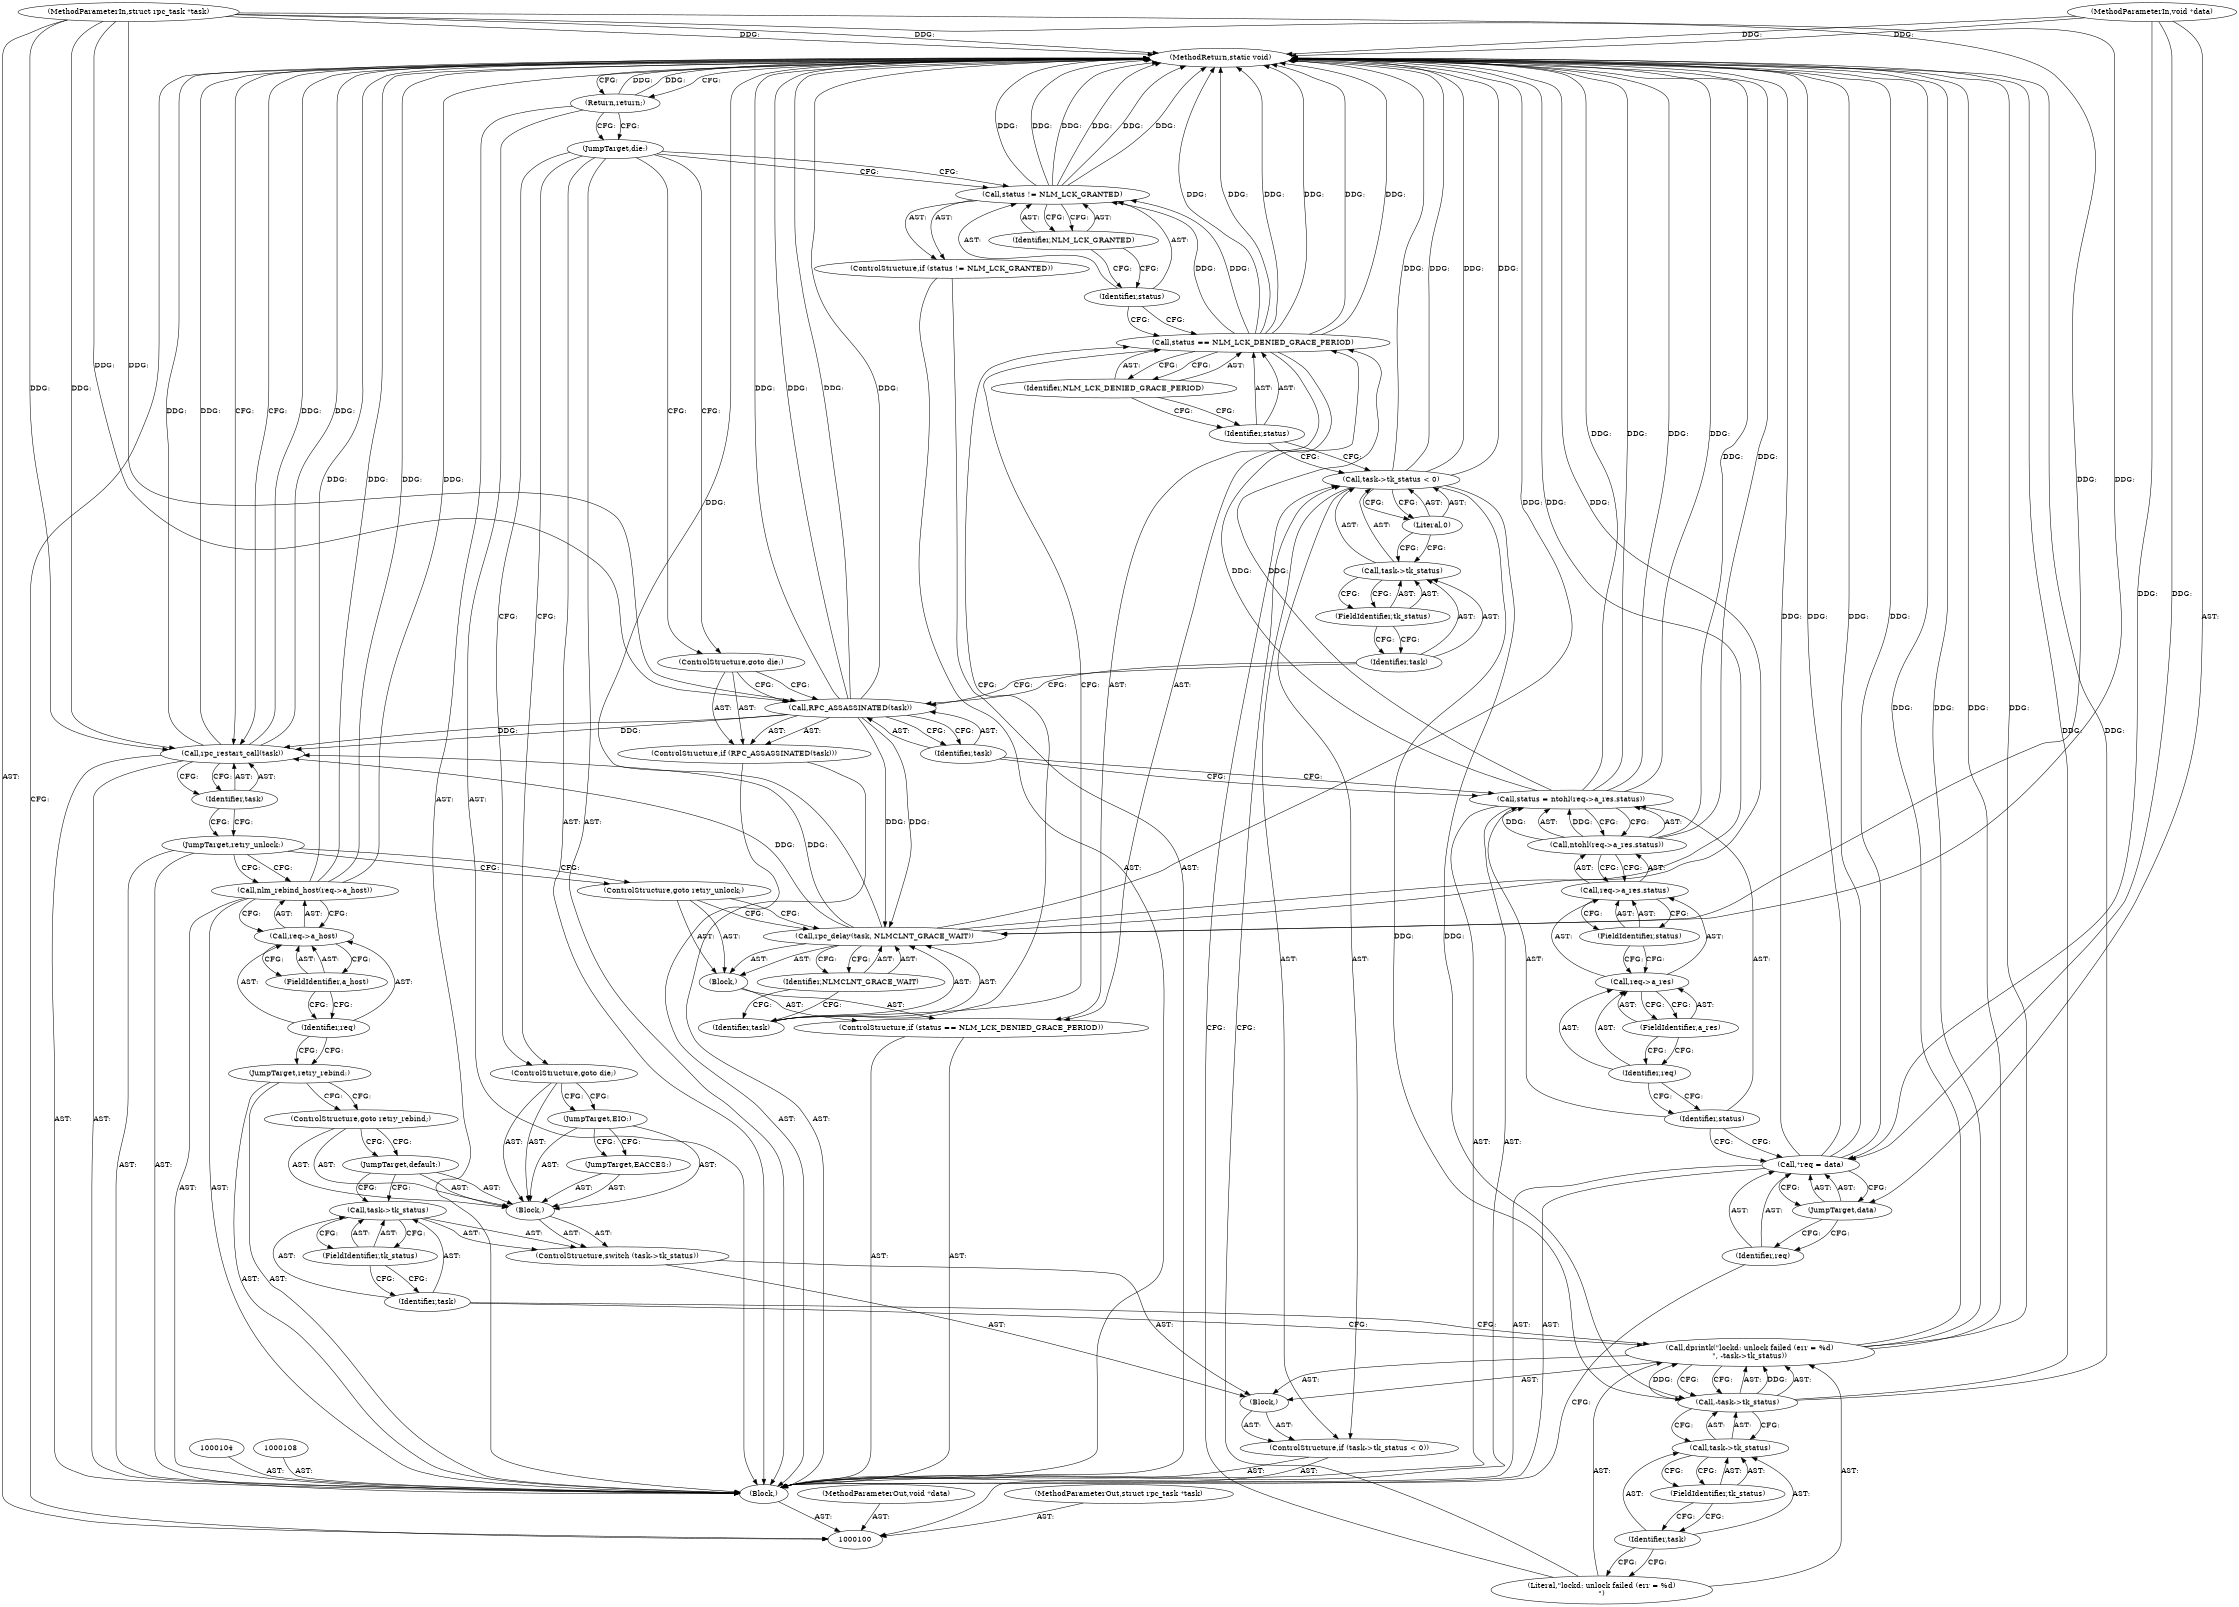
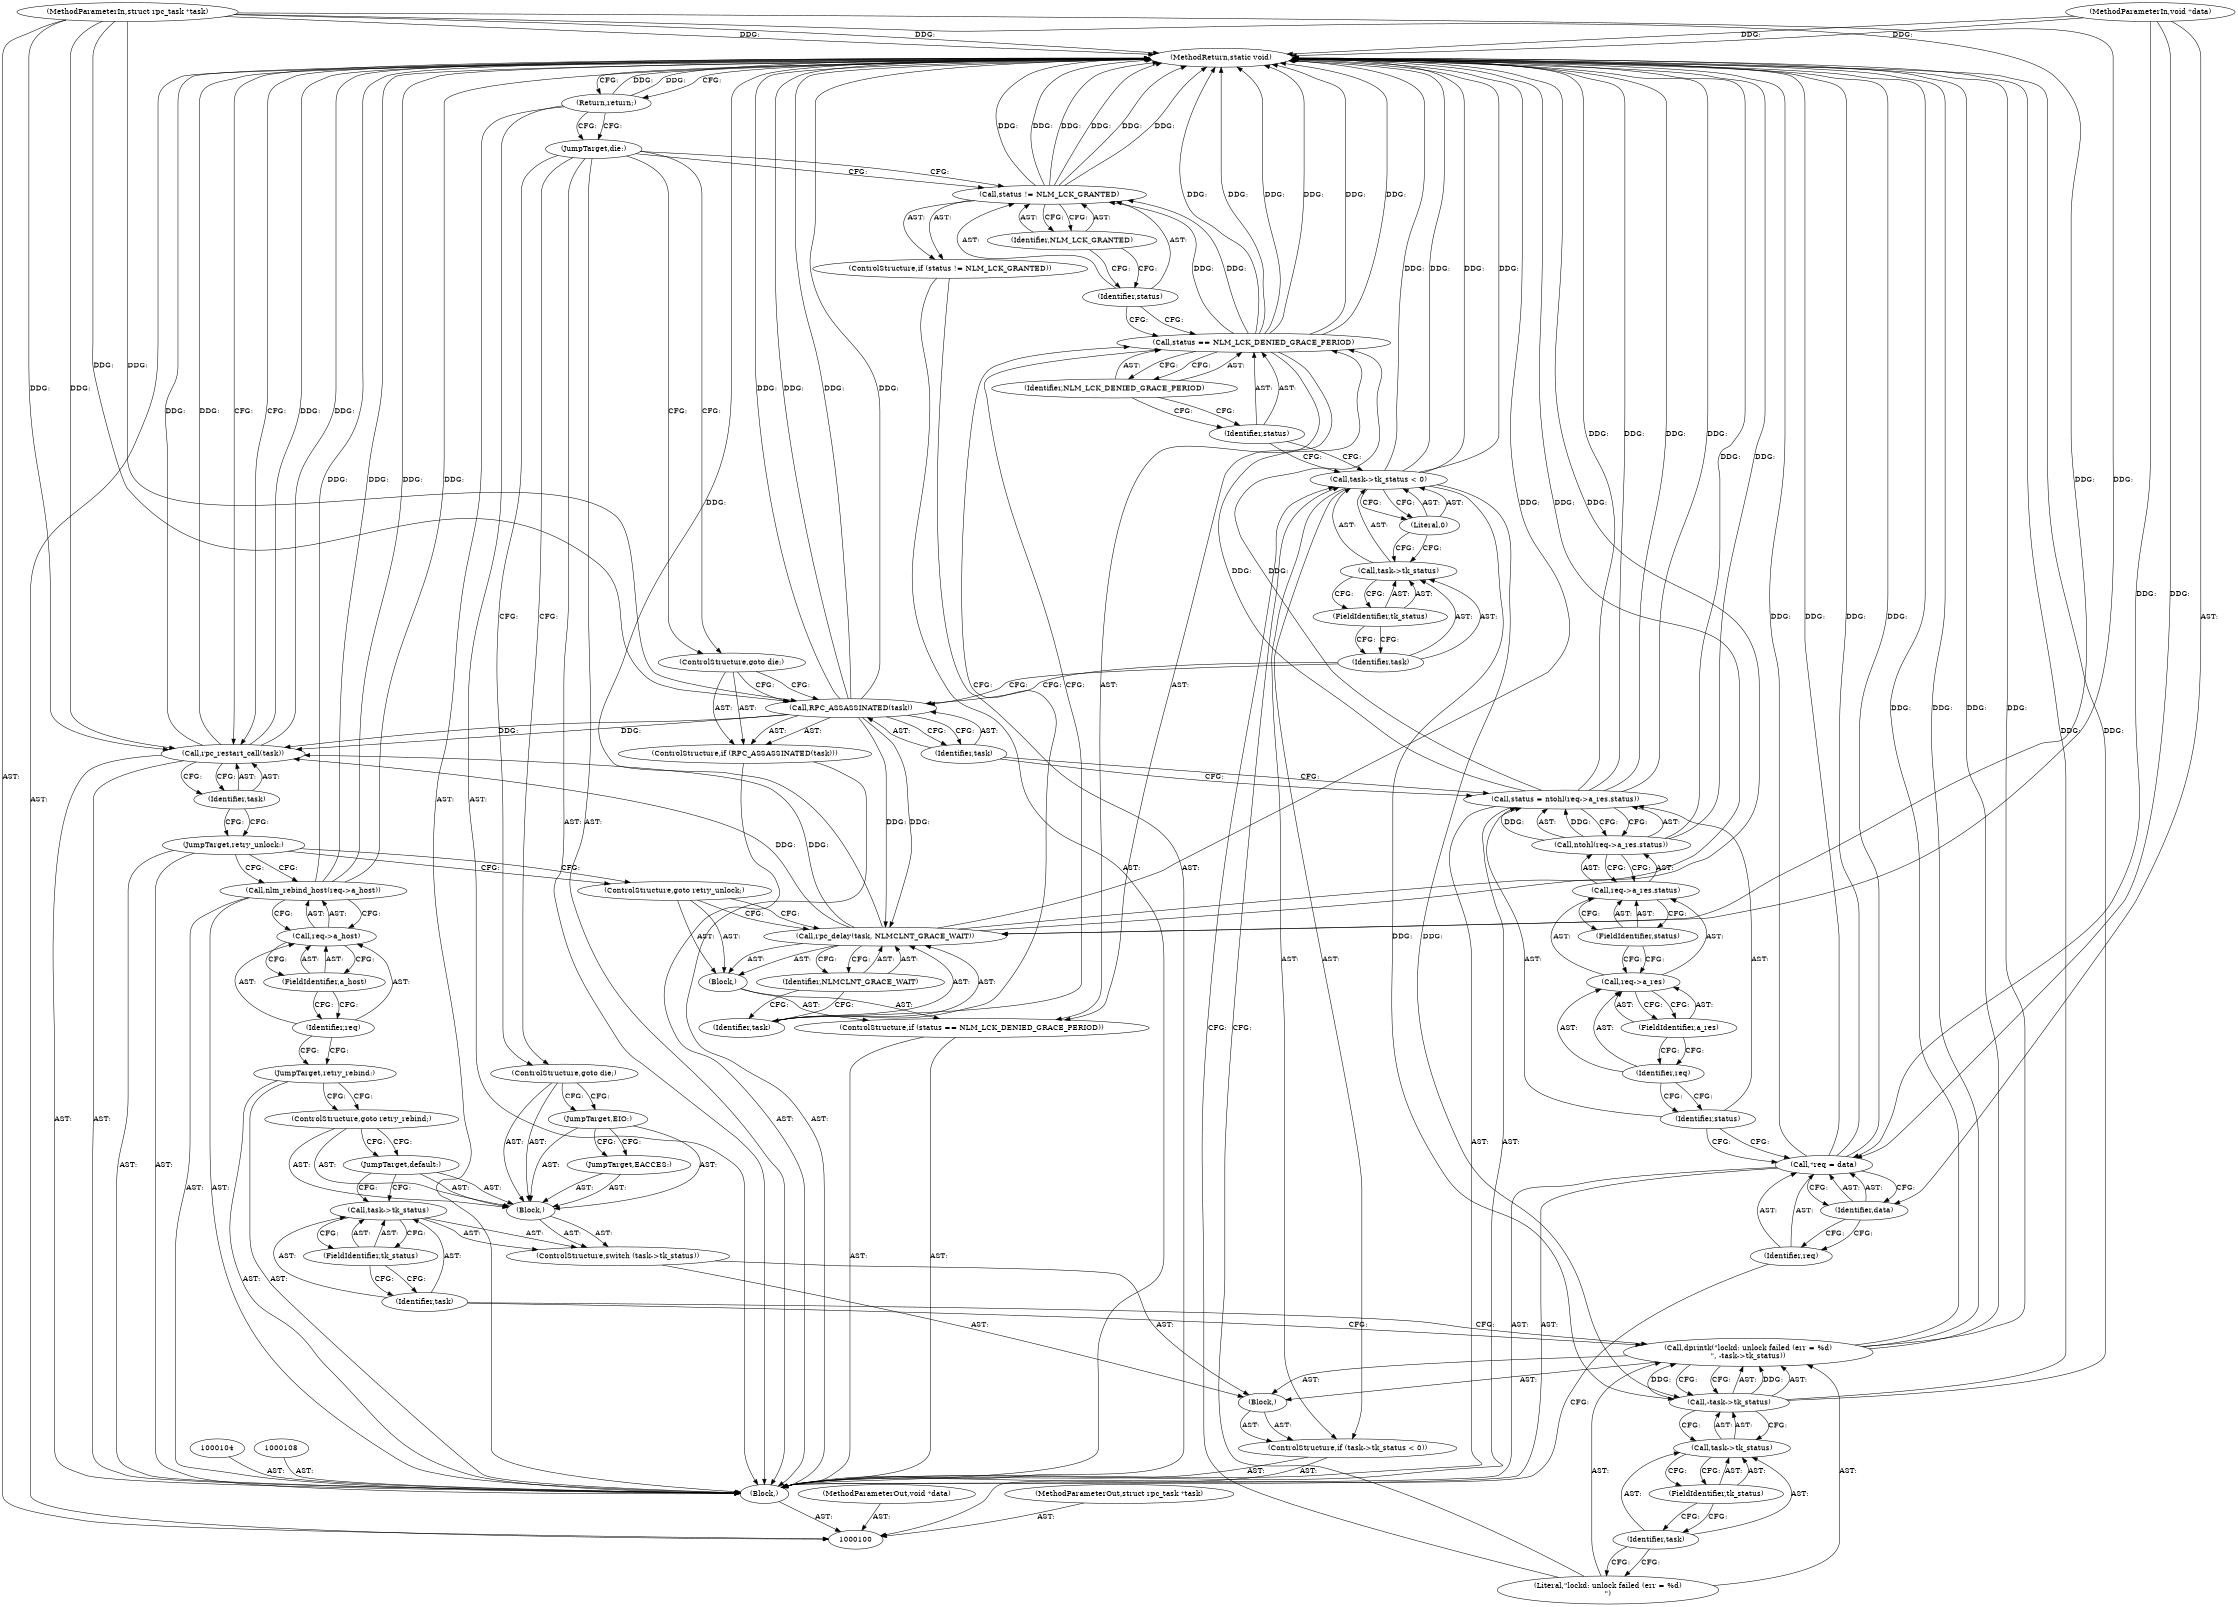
edge "(MethodReturn,static void)" -> "1000100": label "CFG: " -> "AST: "
node "(JumpTarget,data)": label "(JumpTarget,data)" -> "(Identifier,data)"
